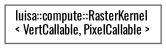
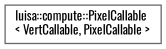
node "luisa::compute::RasterKernel < VertCallable, PixelCallable >": label "luisa::compute::RasterKernel < VertCallable, PixelCallable >" -> "luisa::compute::PixelCallable < VertCallable, PixelCallable >"
